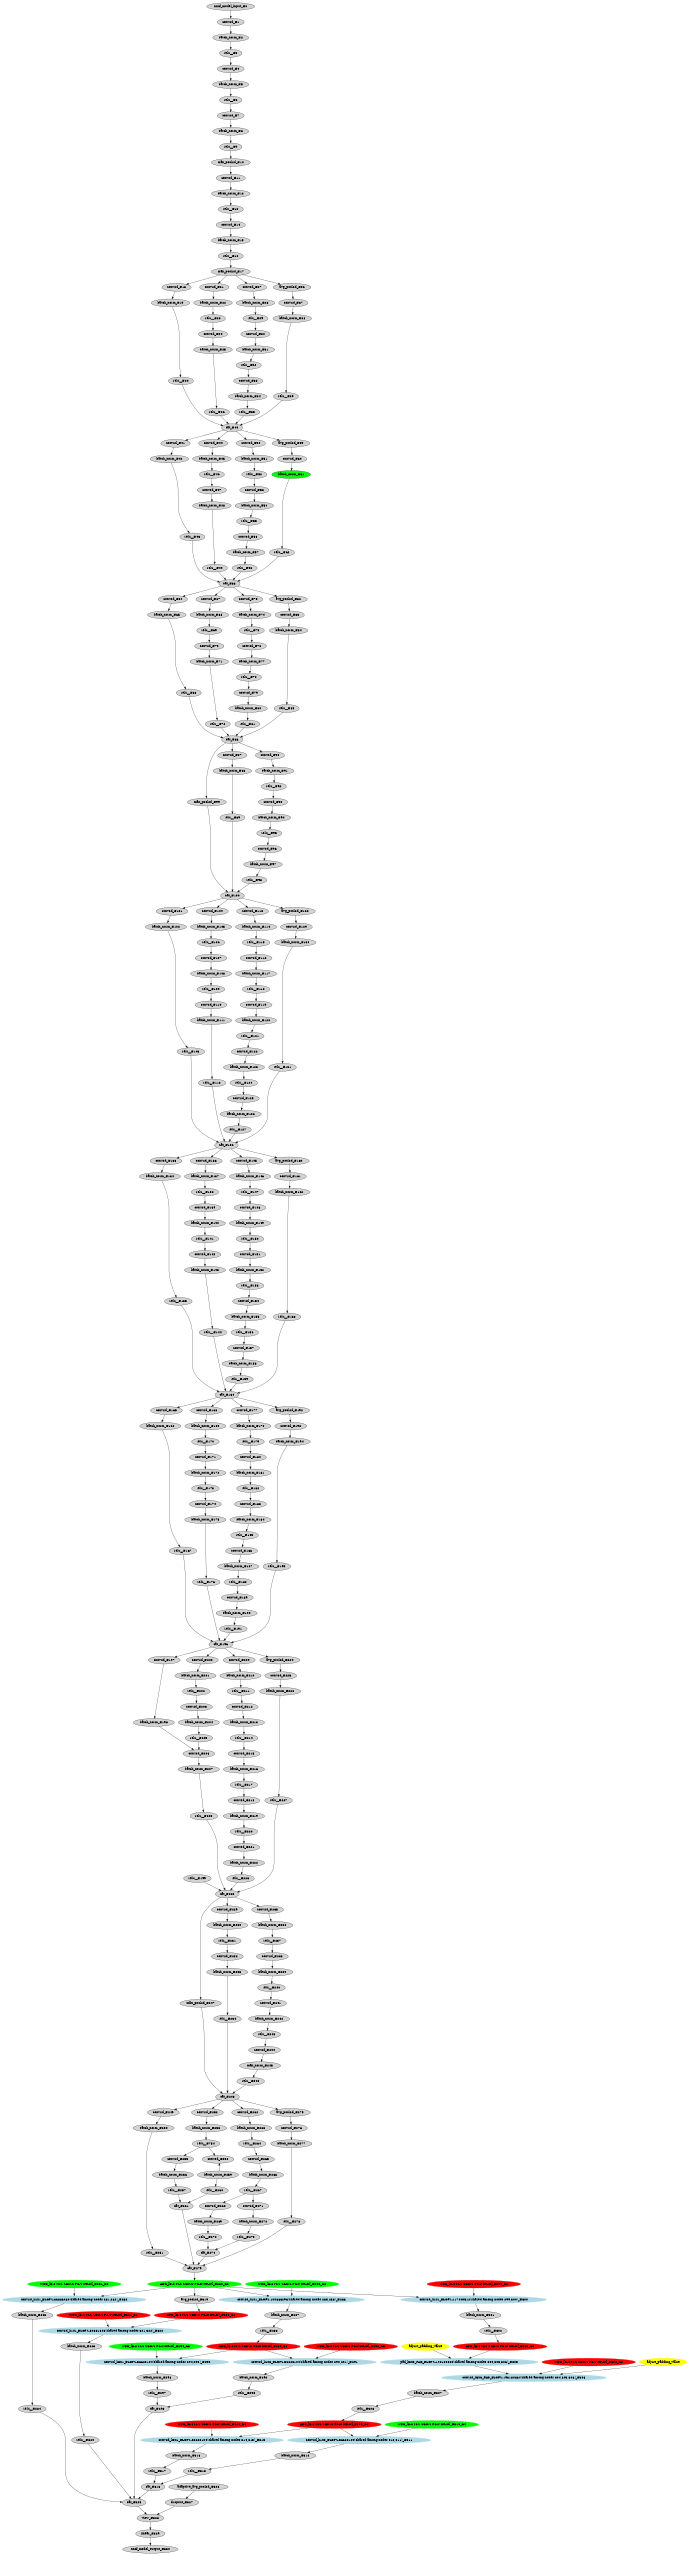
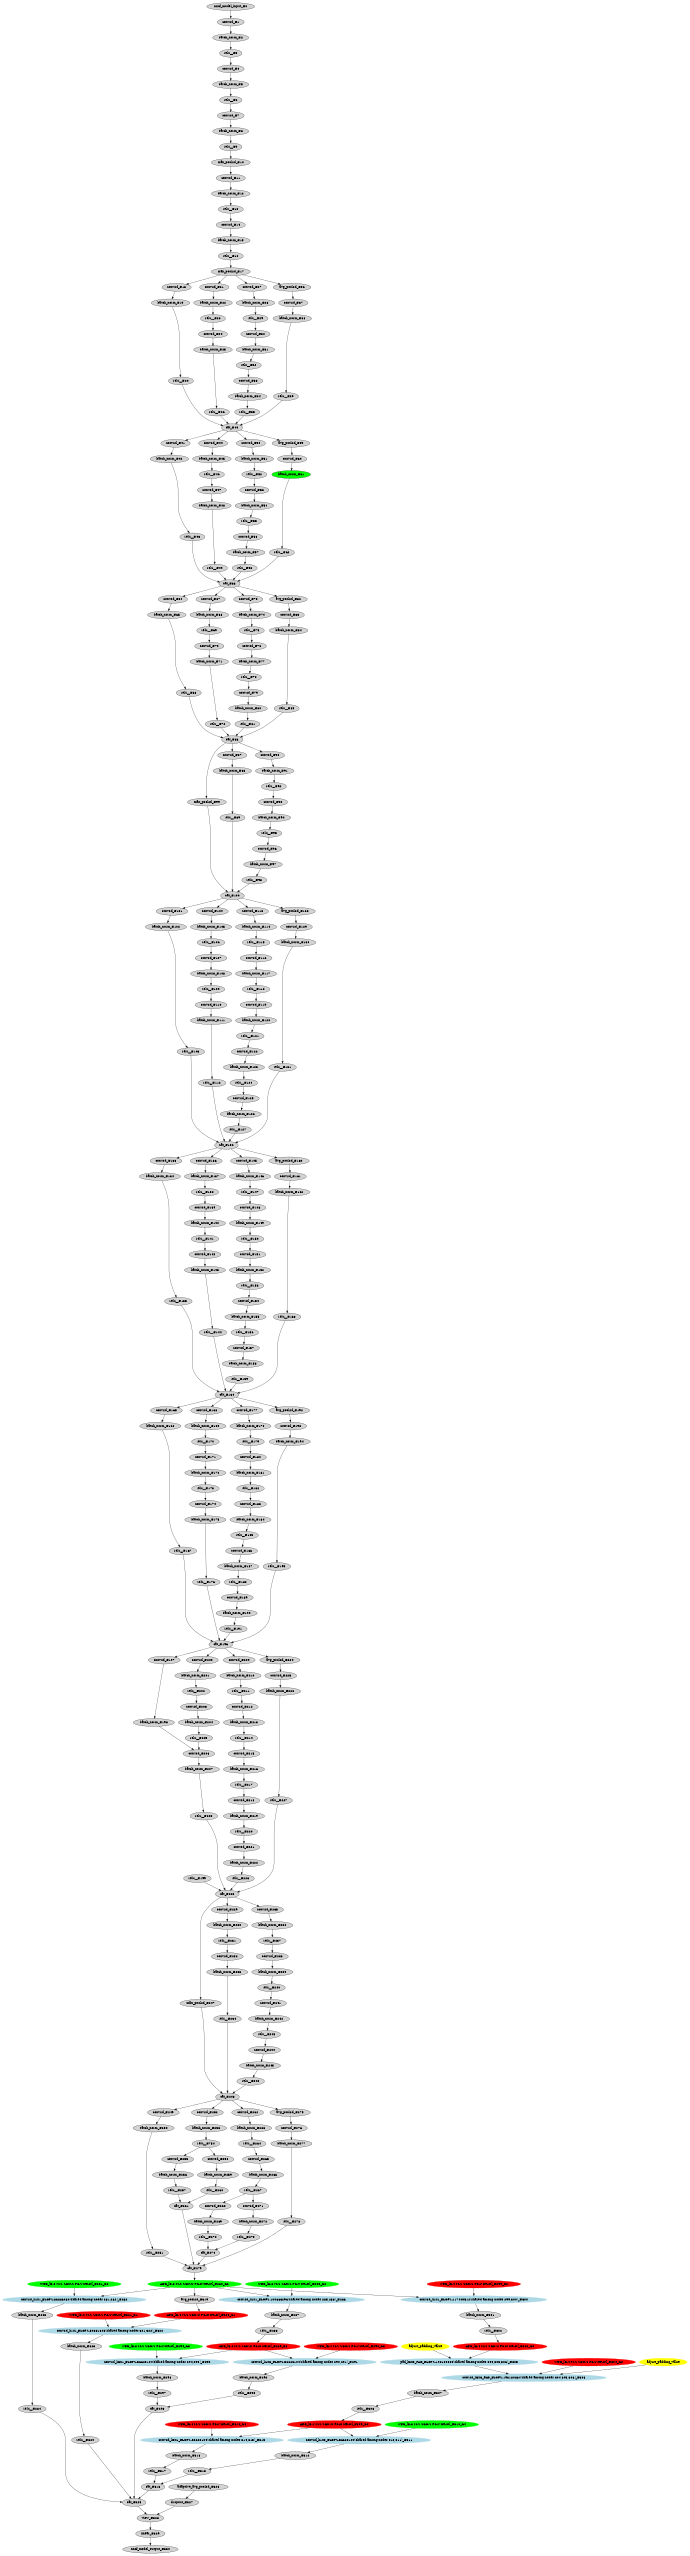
edge "batch_norm_#158" -> "relu__#159": removed
node "max_norm_#245": label "max_norm_#245" -> "batch_norm_#245"
edge "batch_norm_#259" -> "conv2d_#258": reversed
